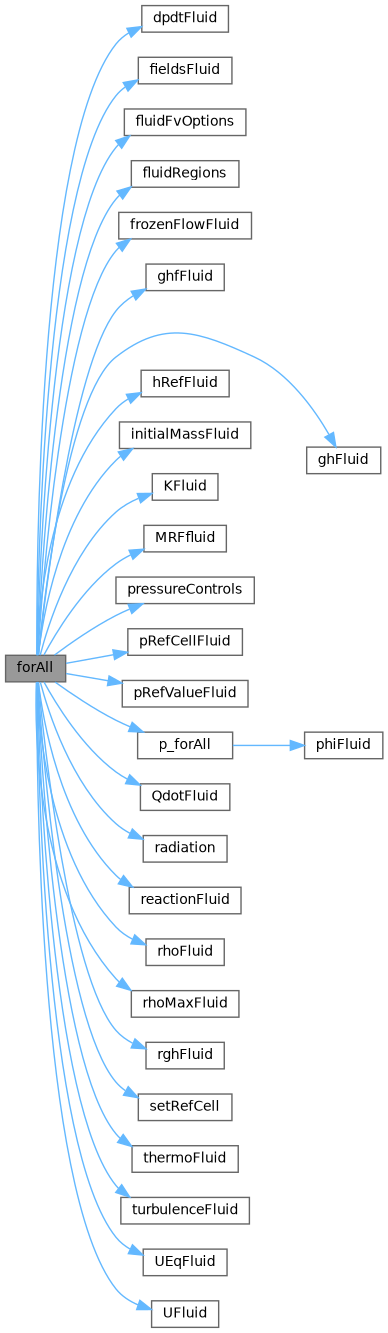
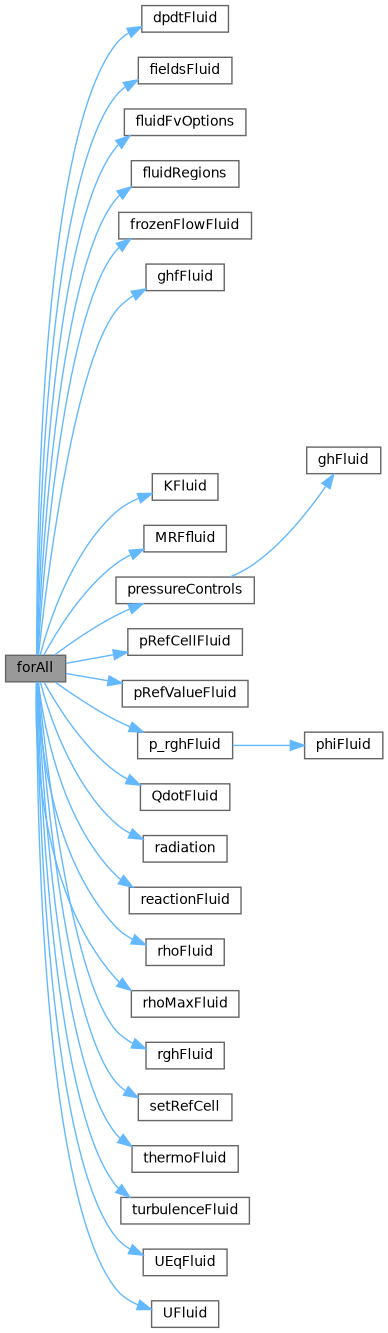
edge "forAll" -> "ghFluid": now "pressureControls" -> "ghFluid"
node "hRefFluid": removed
node "initialMassFluid": removed
node "p_forAll": label "p_forAll" -> "p_rghFluid"
